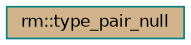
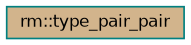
node "rm::type_pair_null": label "rm::type_pair_null" -> "rm::type_pair_pair"
